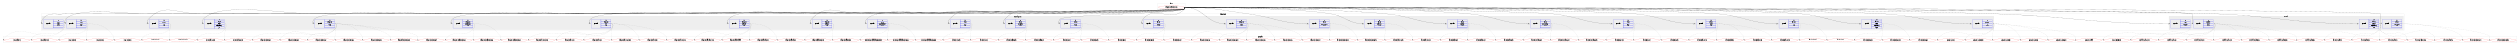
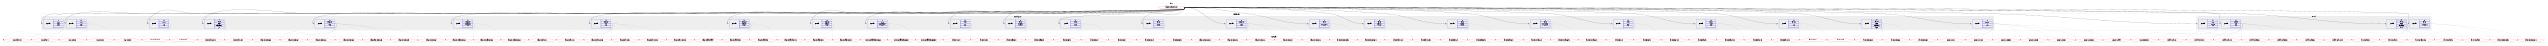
node "boost-libs/blas-reference-20151113-r1": label "boost-libs/blas-reference-20151113-r1" -> "sci-libs/blas-reference-20151113-r1"
node "app-arch/lz4-1.7.5-r1": added
